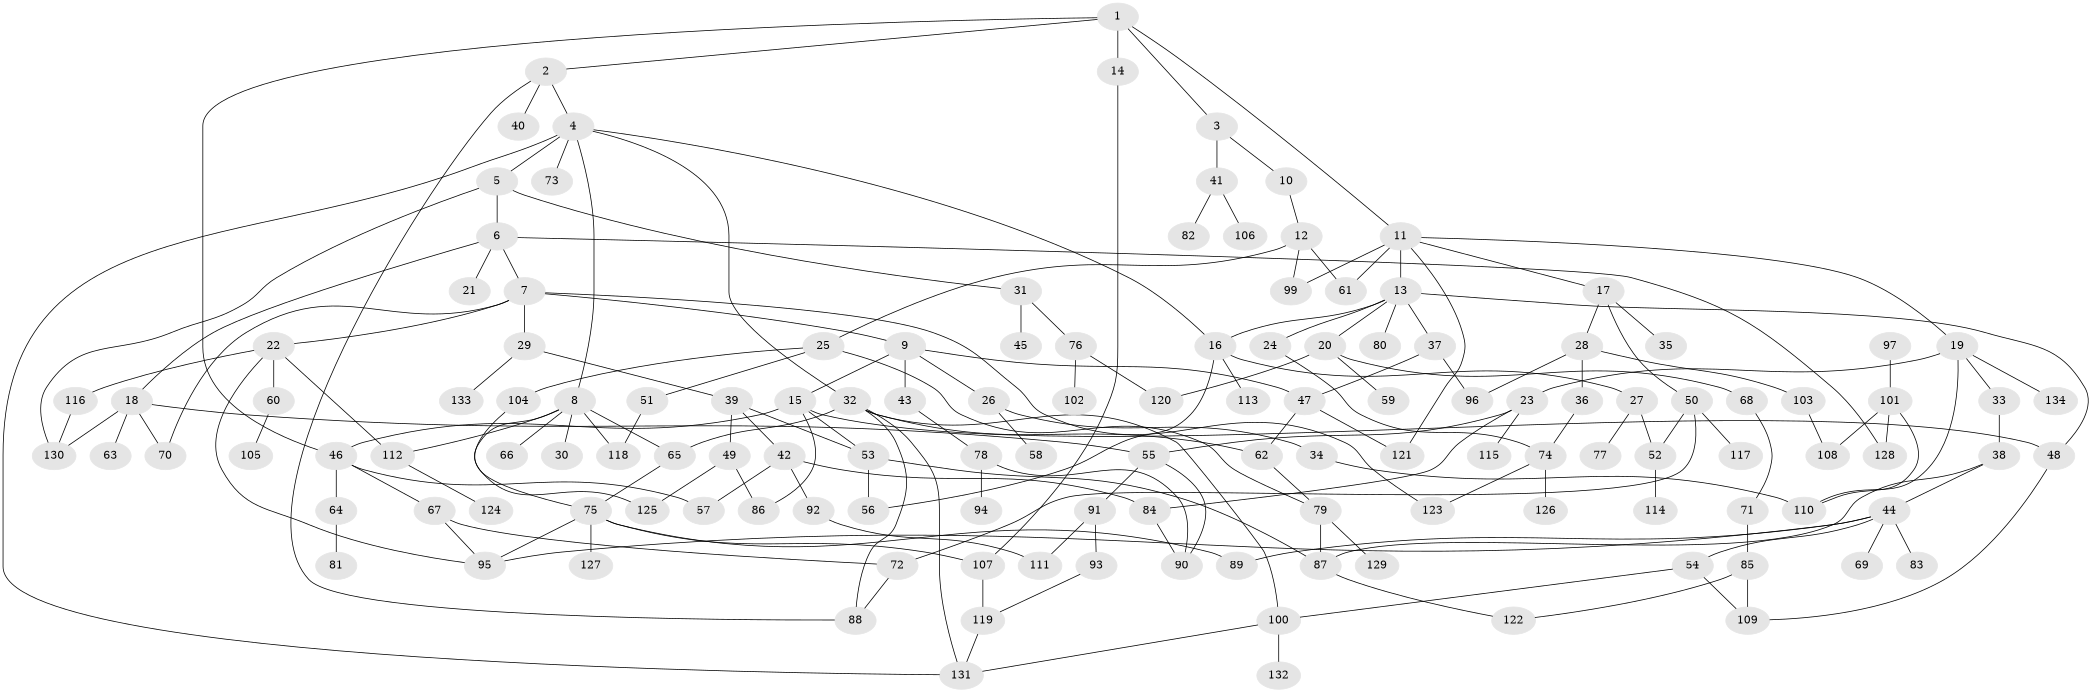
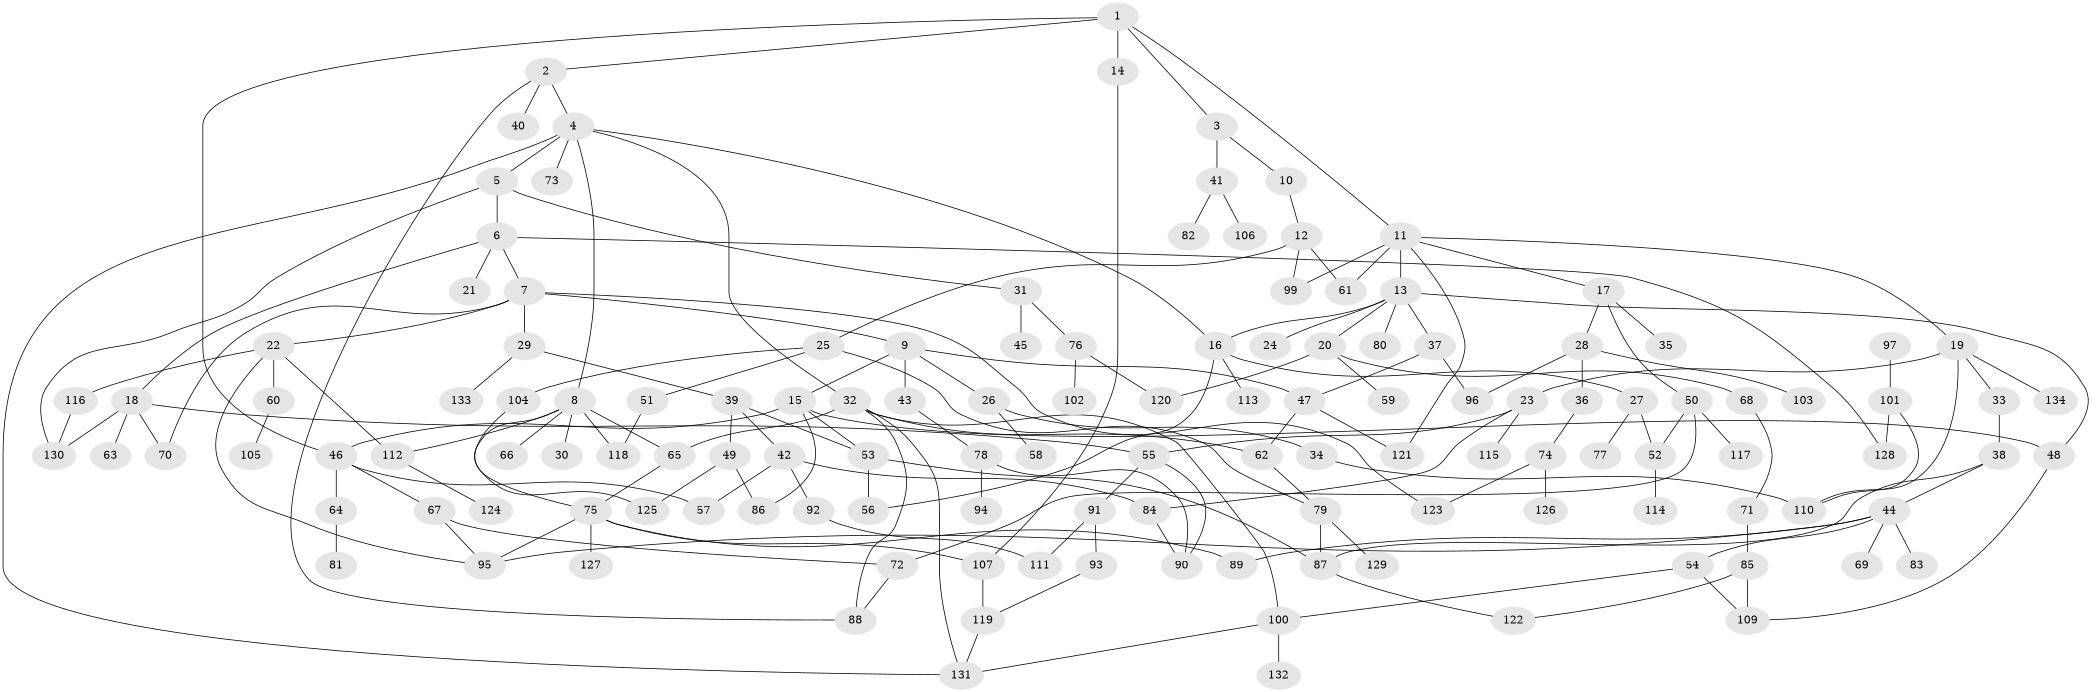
edge "24" -- "74": removed
node "108": removed
